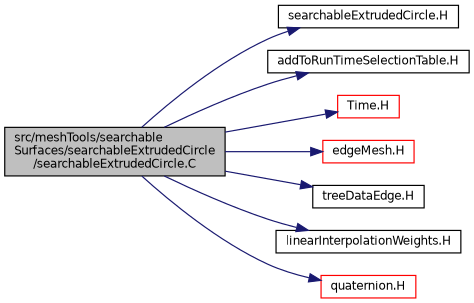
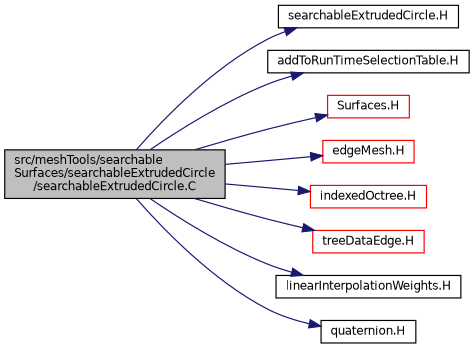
node "Time.H": label "Time.H" -> "Surfaces.H"
node "indexedOctree.H": added
node "treeDataEdge.H": color black -> red
node "quaternion.H": color red -> black
